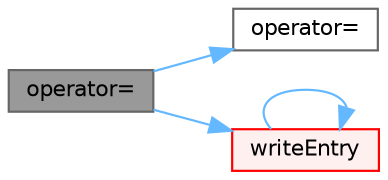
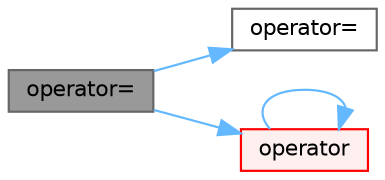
node "writeEntry": label "writeEntry" -> "operator"
